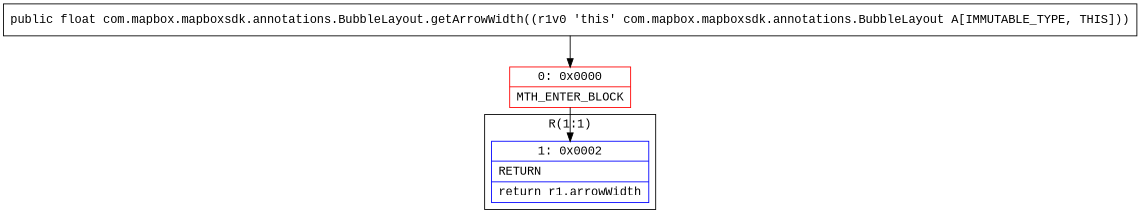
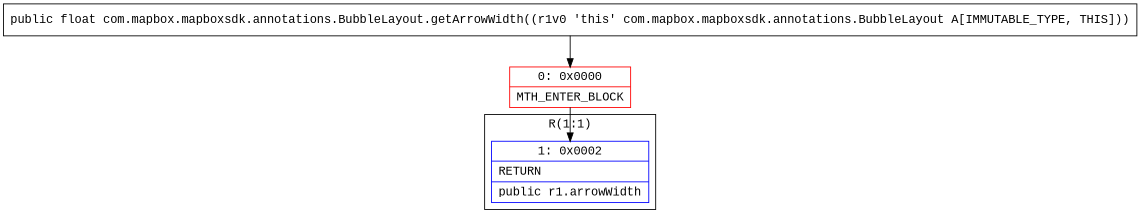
node "1: 0x0002": text "return r1.arrowWidth" -> "public r1.arrowWidth"
